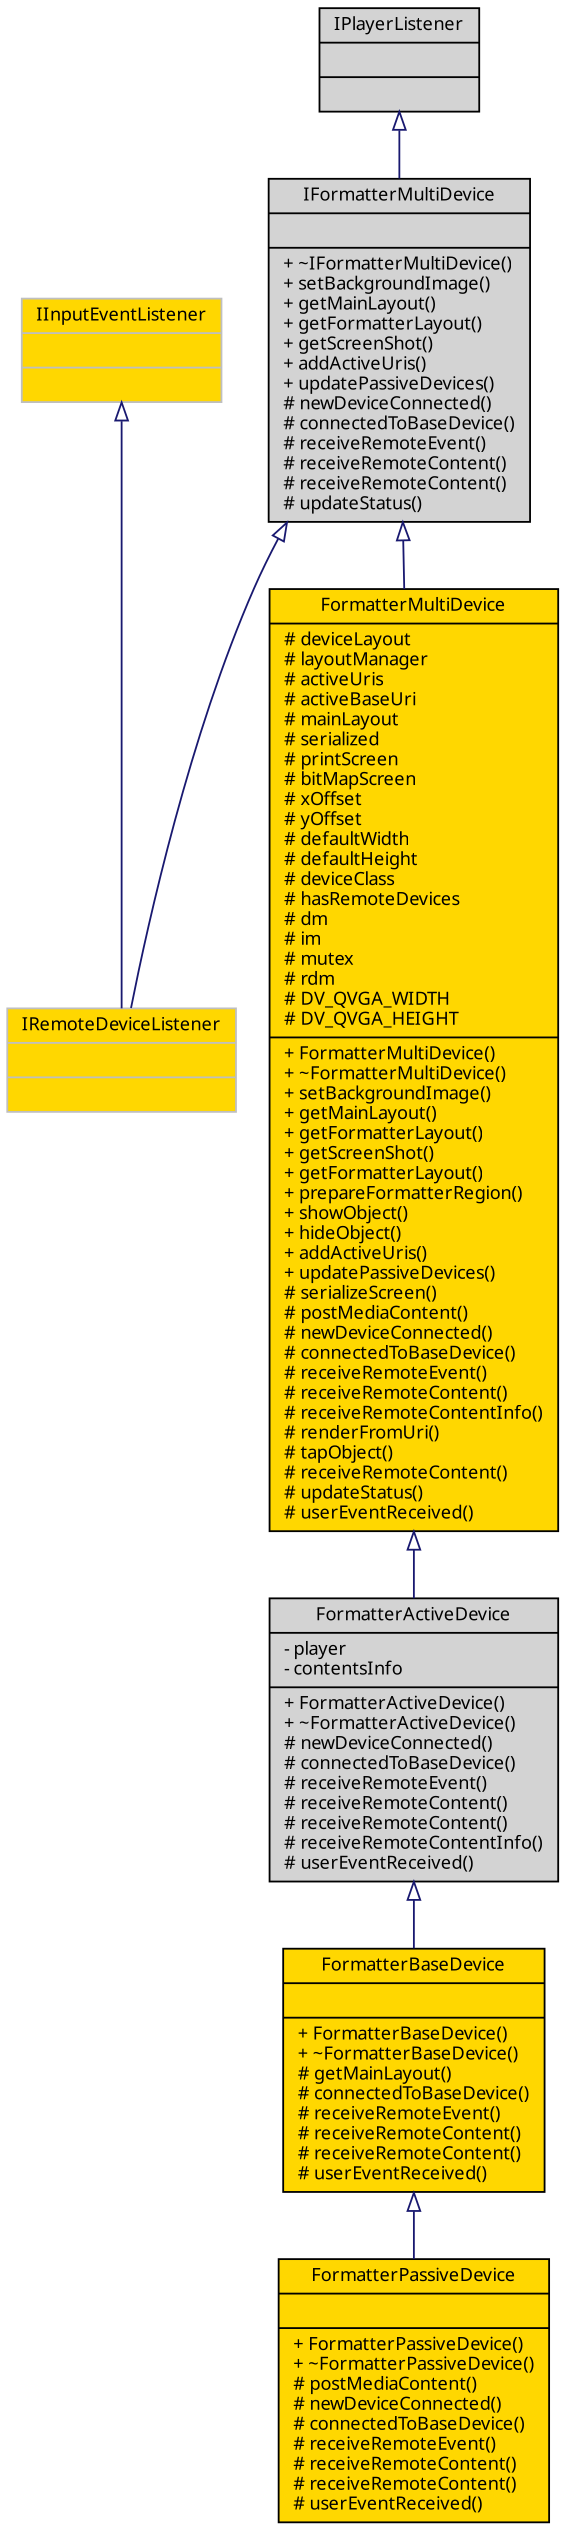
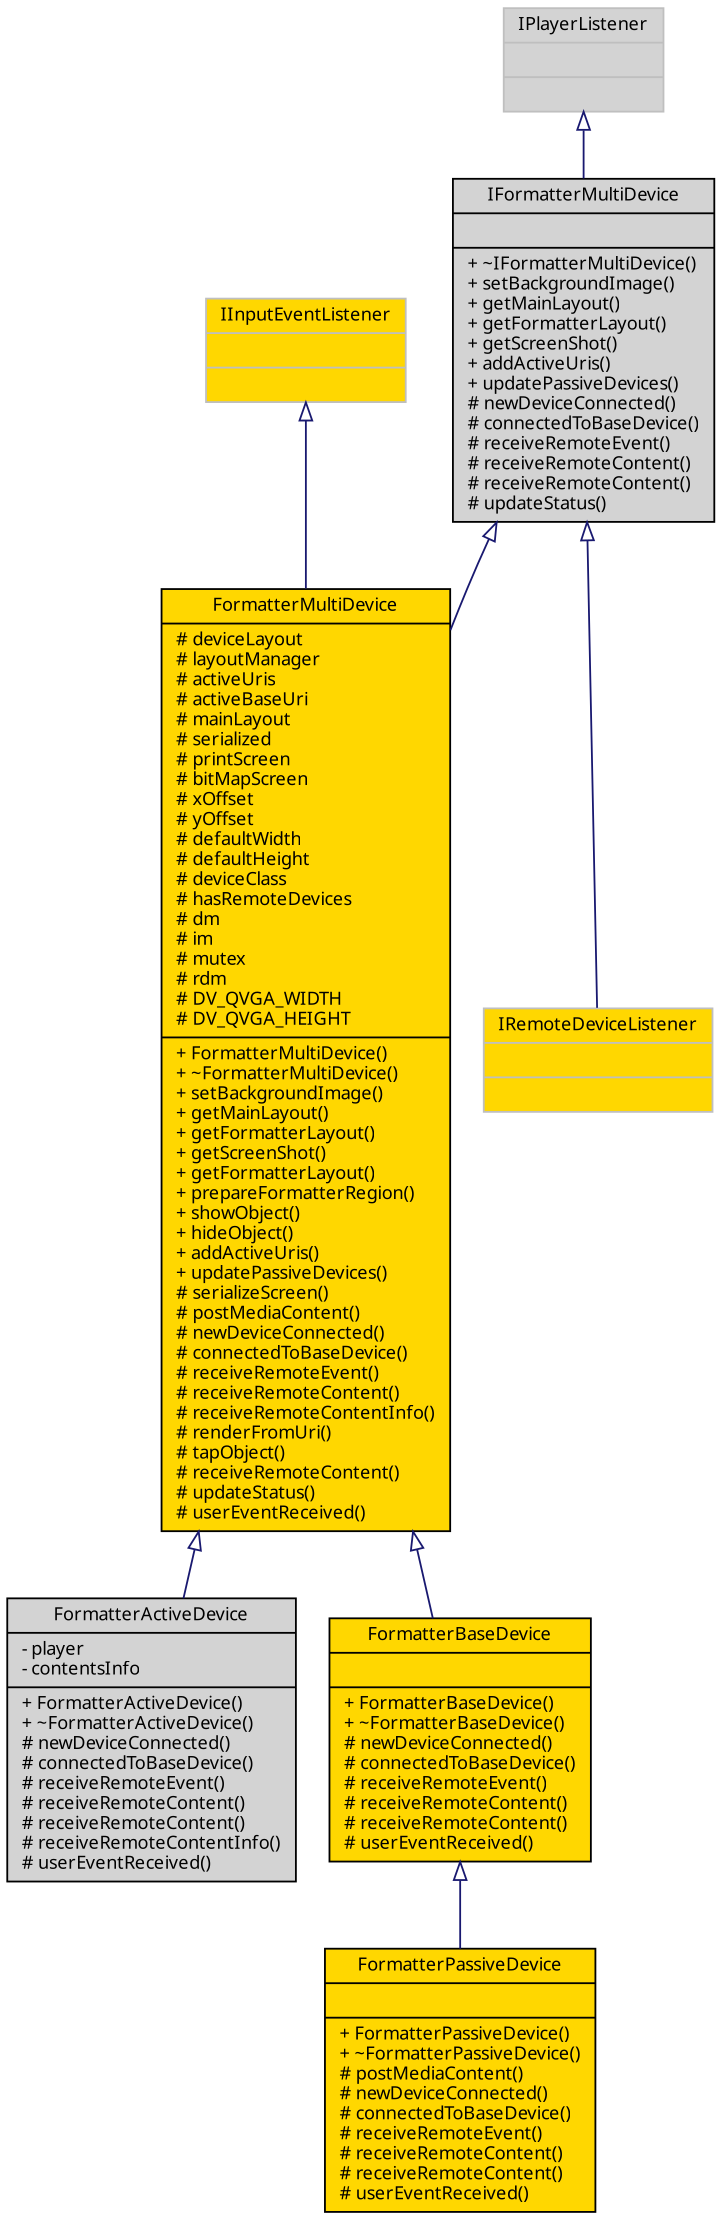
node "IPlayerListener": color black -> grey75
edge "IRemoteDeviceListener" -> "IInputEventListener": now "FormatterMultiDevice" -> "IInputEventListener"
edge "FormatterBaseDevice" -> "FormatterActiveDevice": now "FormatterBaseDevice" -> "FormatterMultiDevice"
node "FormatterBaseDevice": text "# getMainLayout()" -> "# newDeviceConnected()"
